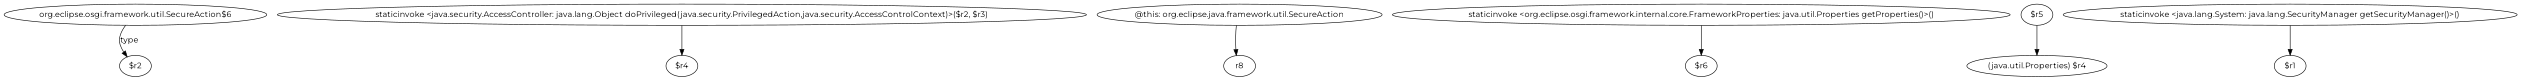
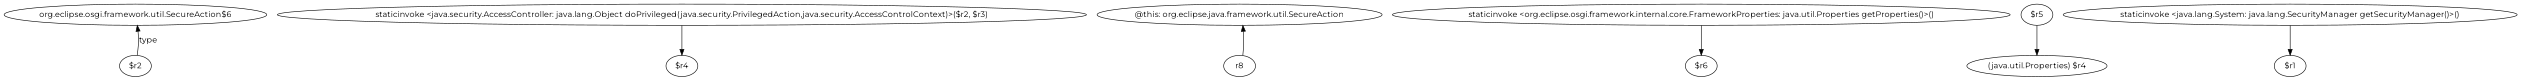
edge "@this: org.eclipse.java.framework.util.SecureAction" -> "r8": reversed
edge "org.eclipse.osgi.framework.util.SecureAction$6" -> "$r2": reversed
